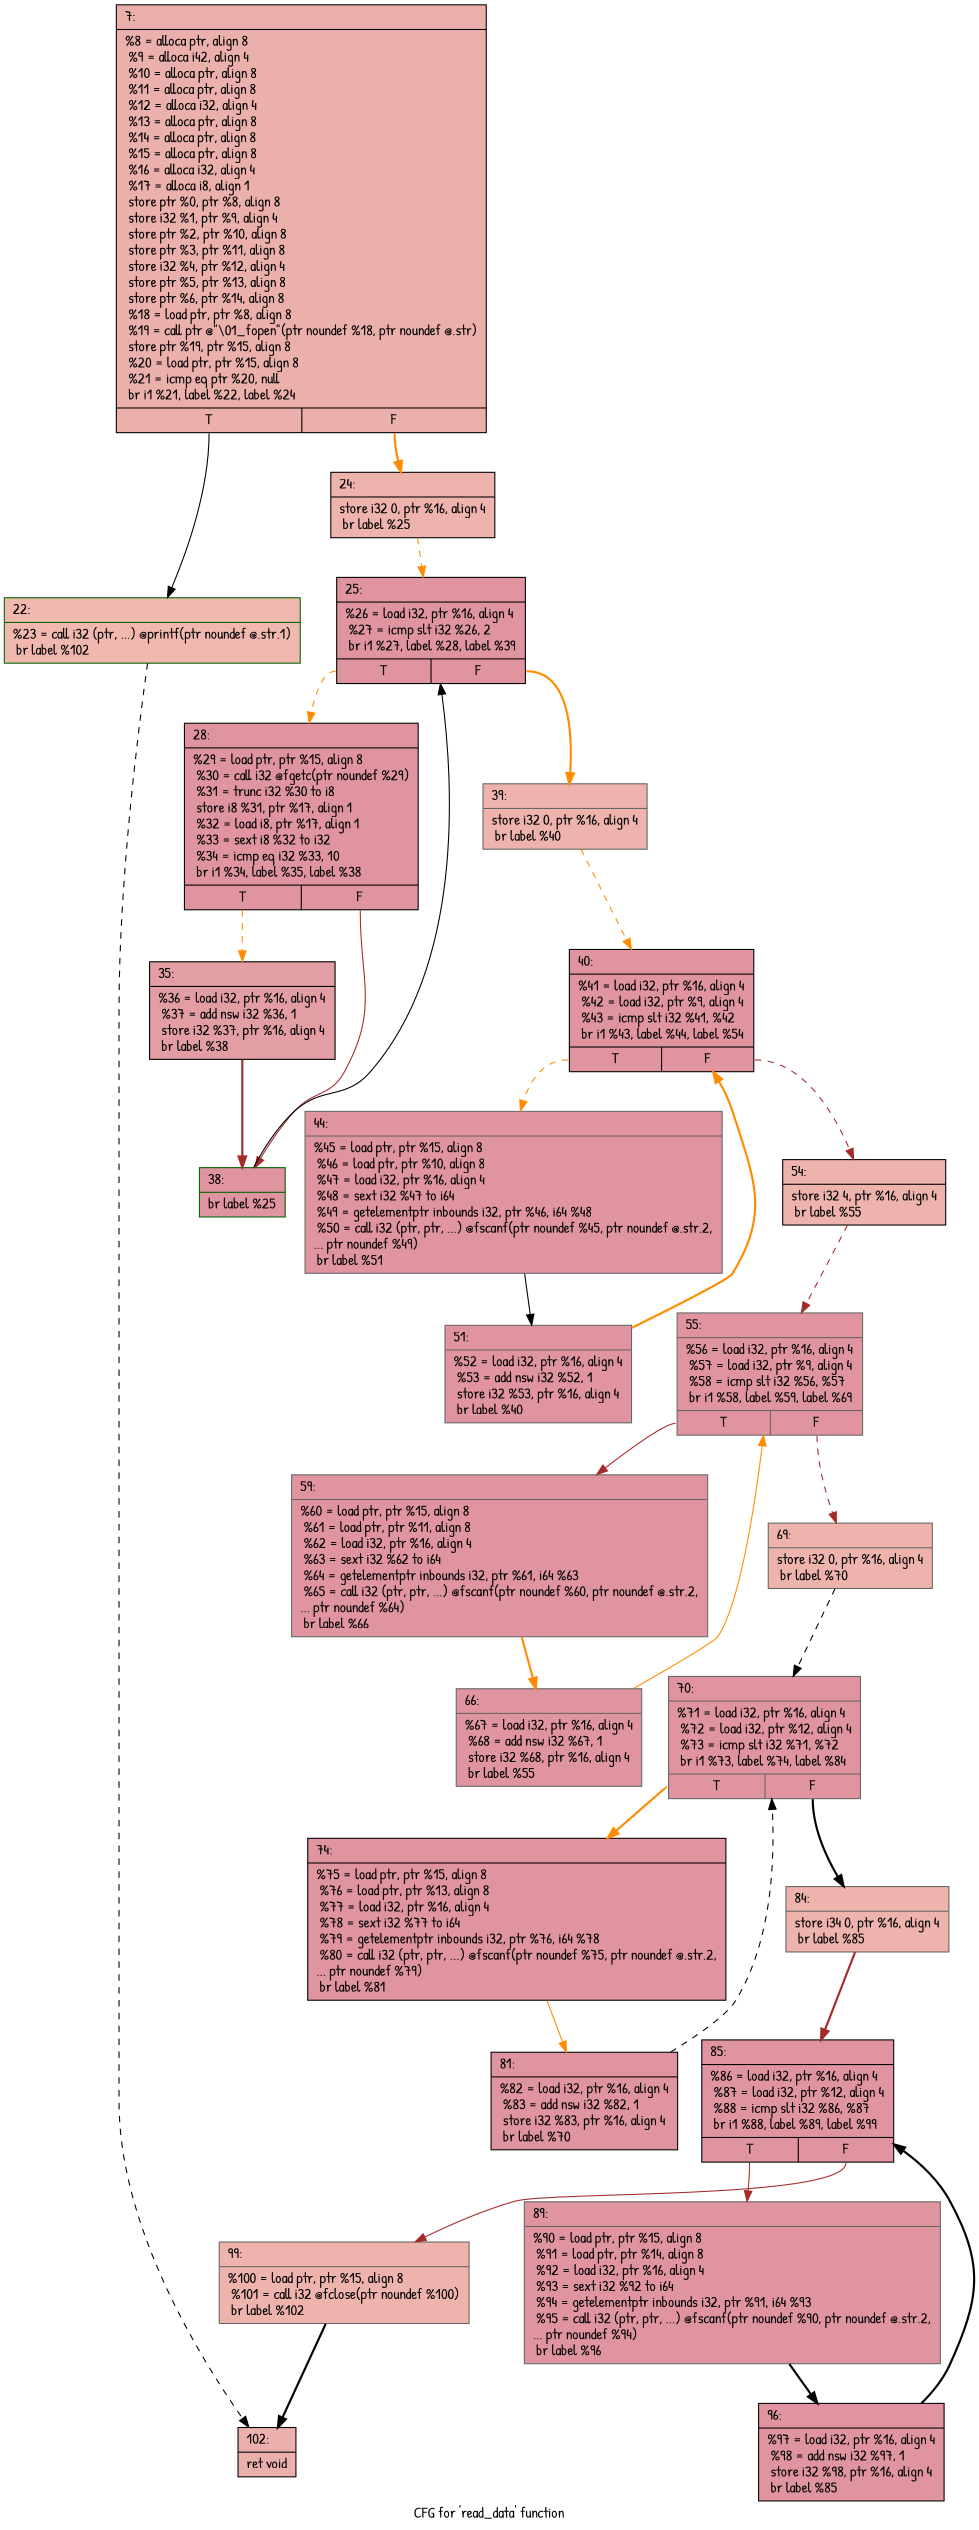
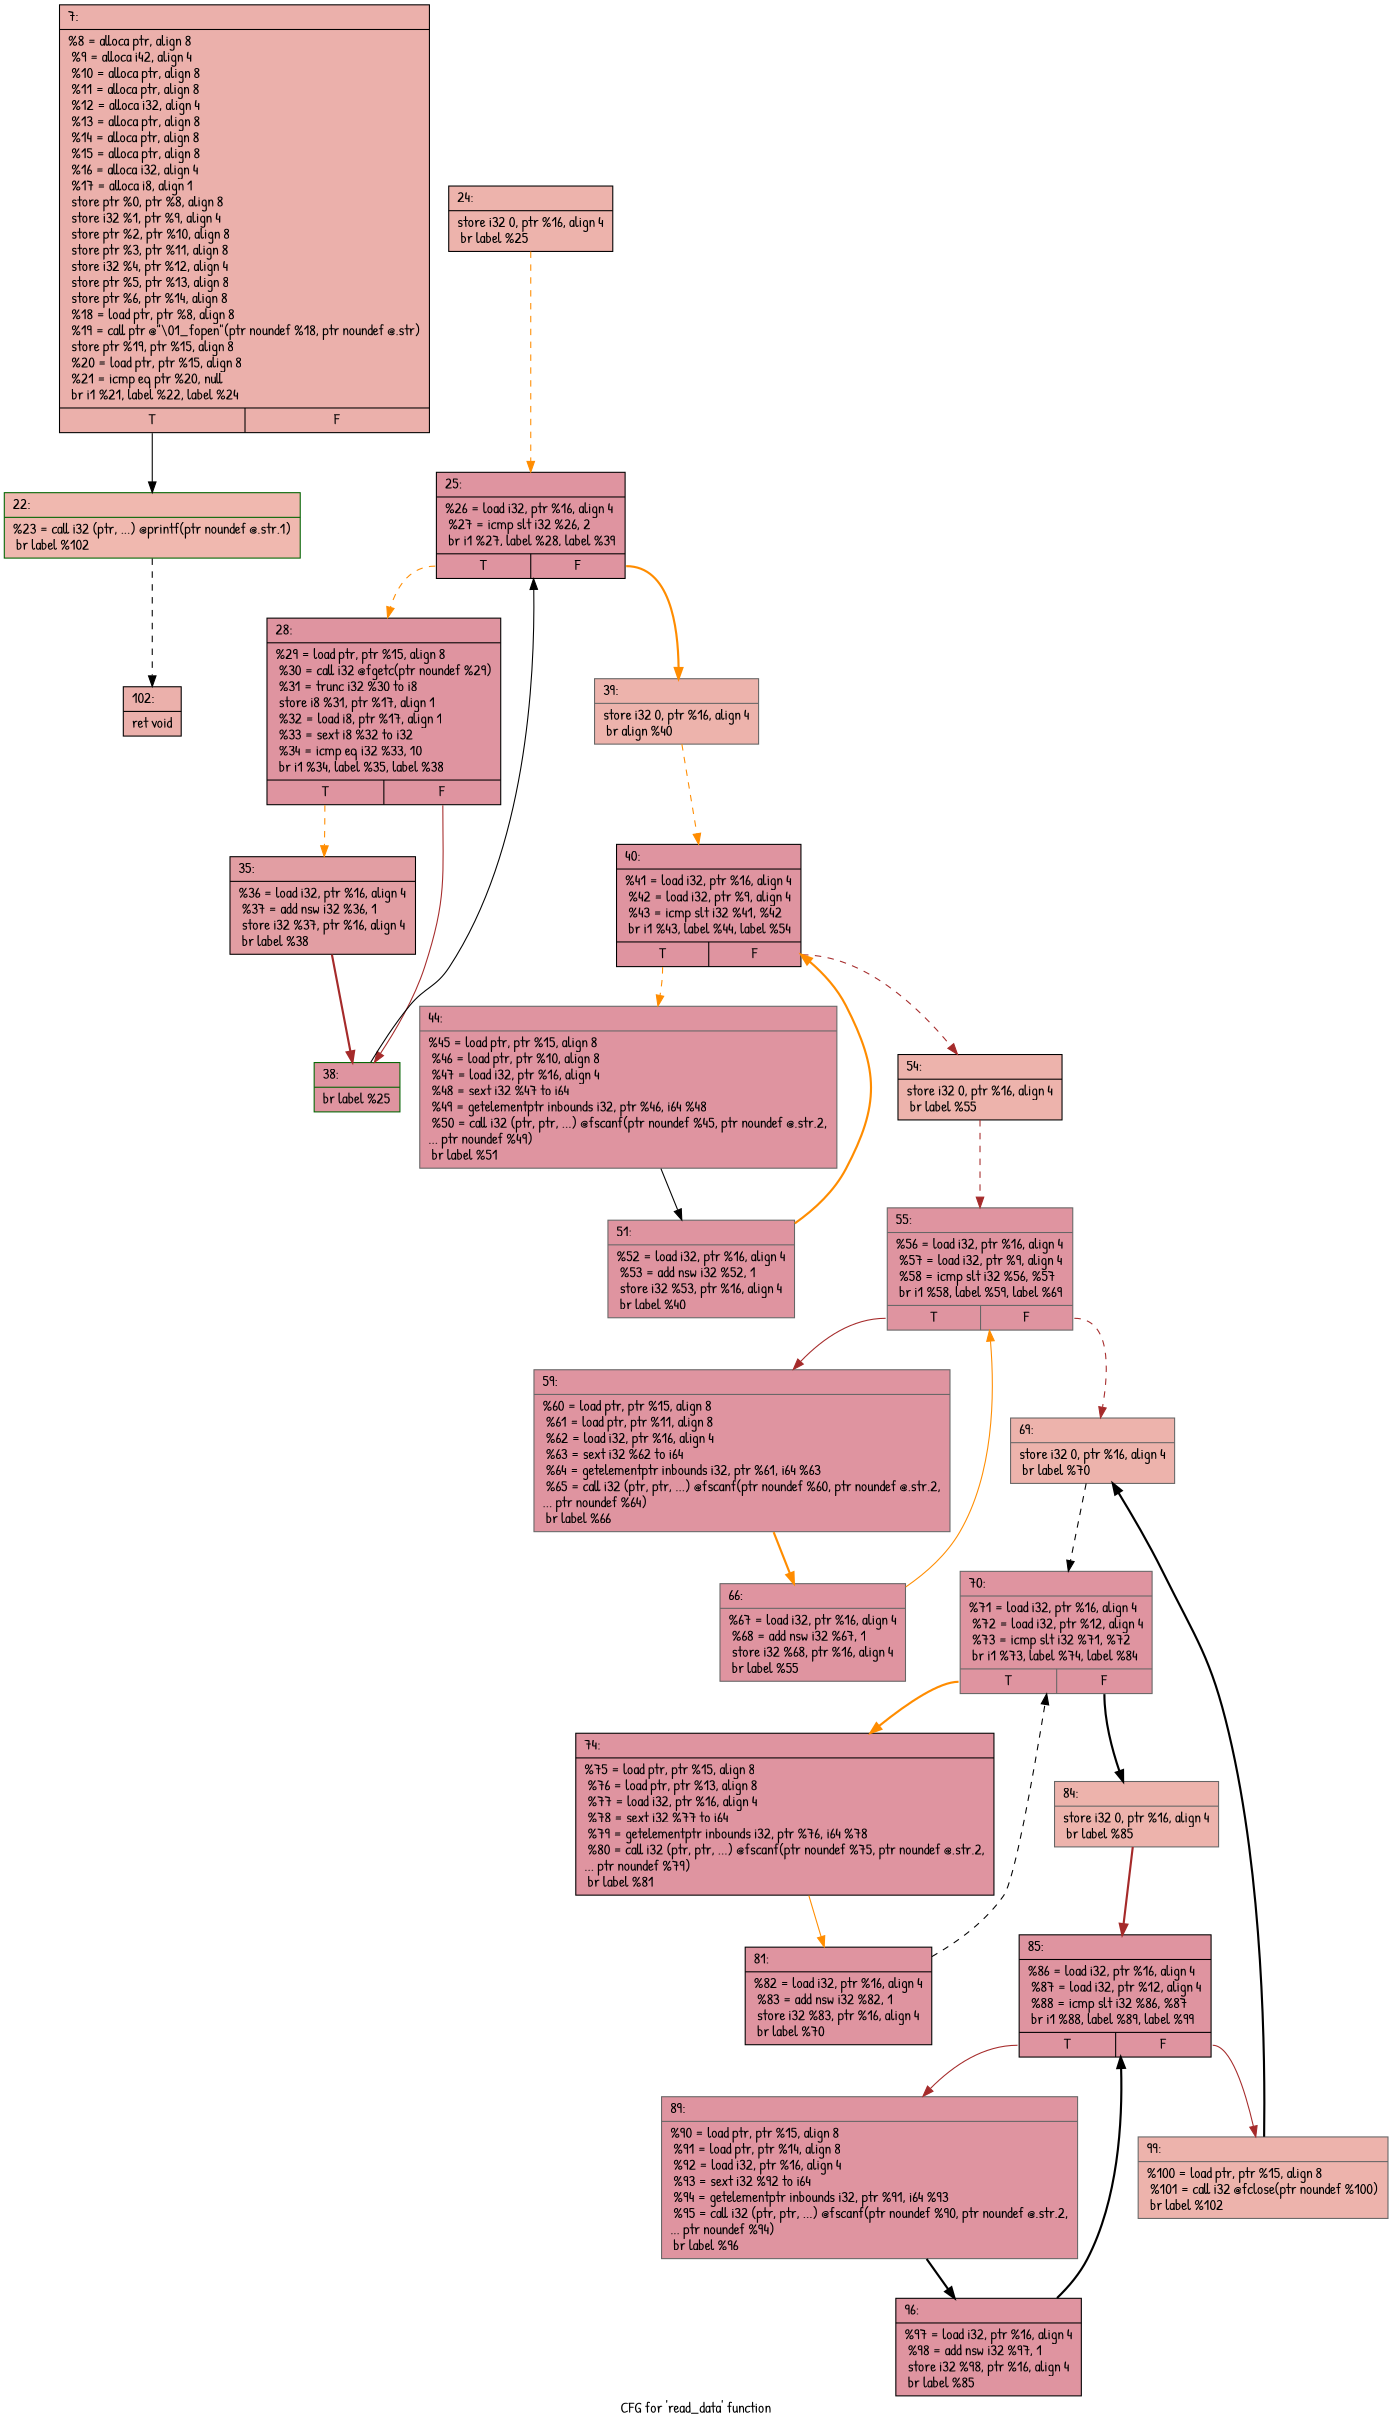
edge "7:" -> "24:": removed
node "39:": text "br label %40" -> "br align %40"
node "54:": text "store i32 4, ptr %16, align 4" -> "store i32 0, ptr %16, align 4"
node "84:": text "store i34 0, ptr %16, align 4" -> "store i32 0, ptr %16, align 4"
edge "99:" -> "102:": now "99:" -> "69:"
